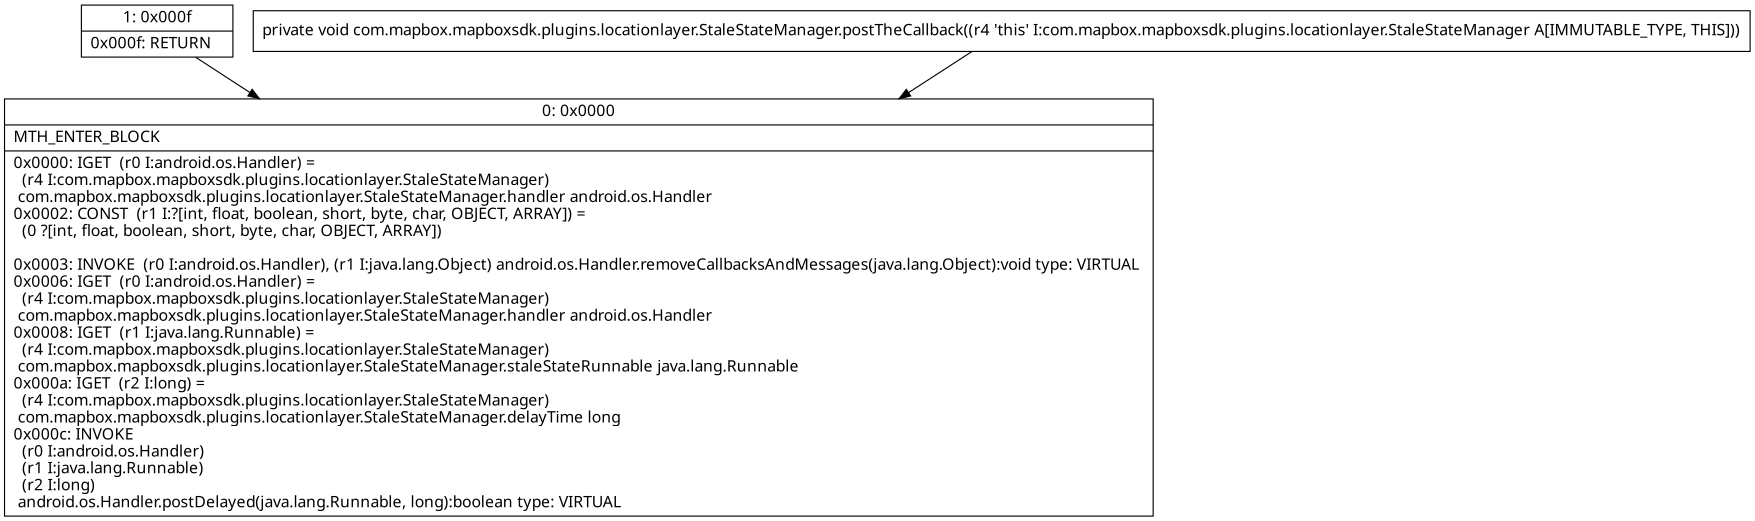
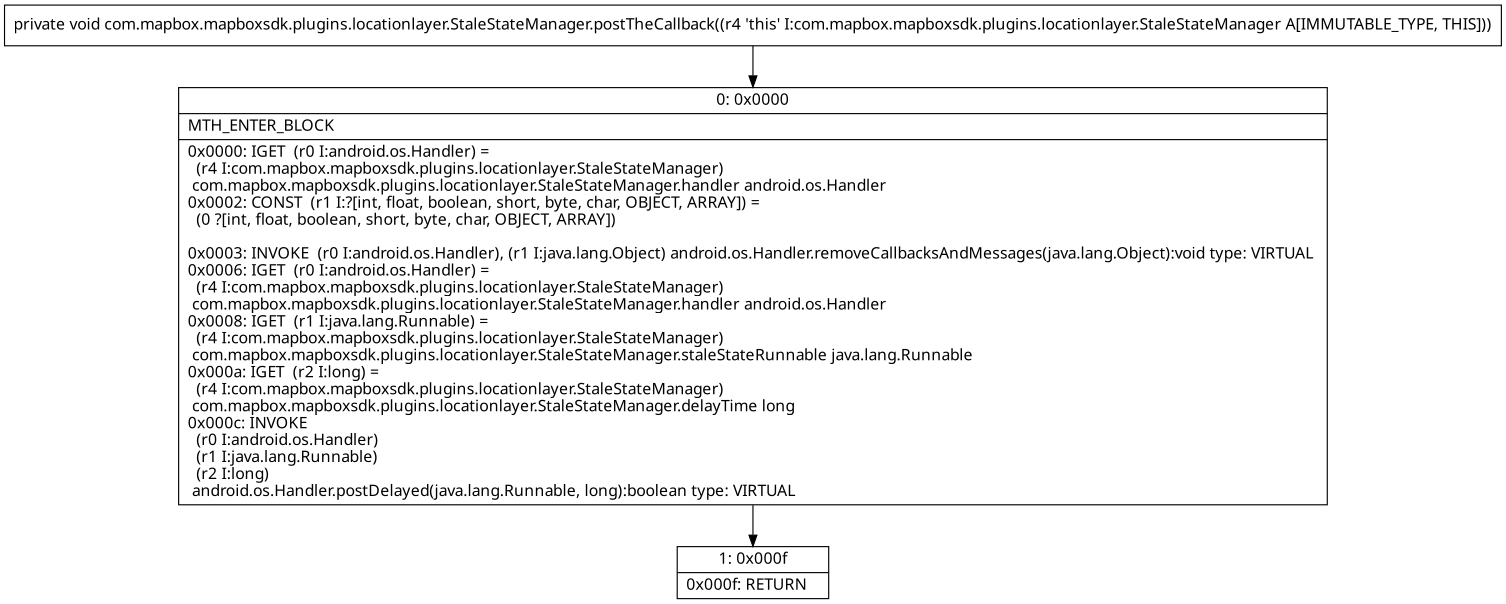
edge "1: 0x000f" -> "0: 0x0000": reversed
